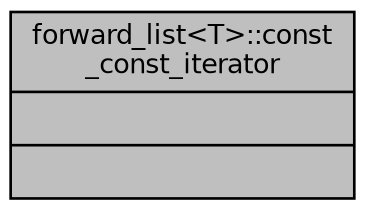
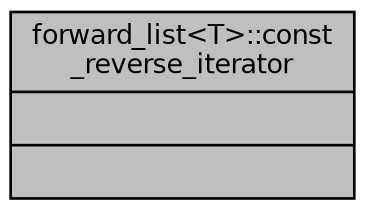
node "forward_list<T>::const": text "_const_iterator" -> "_reverse_iterator"
